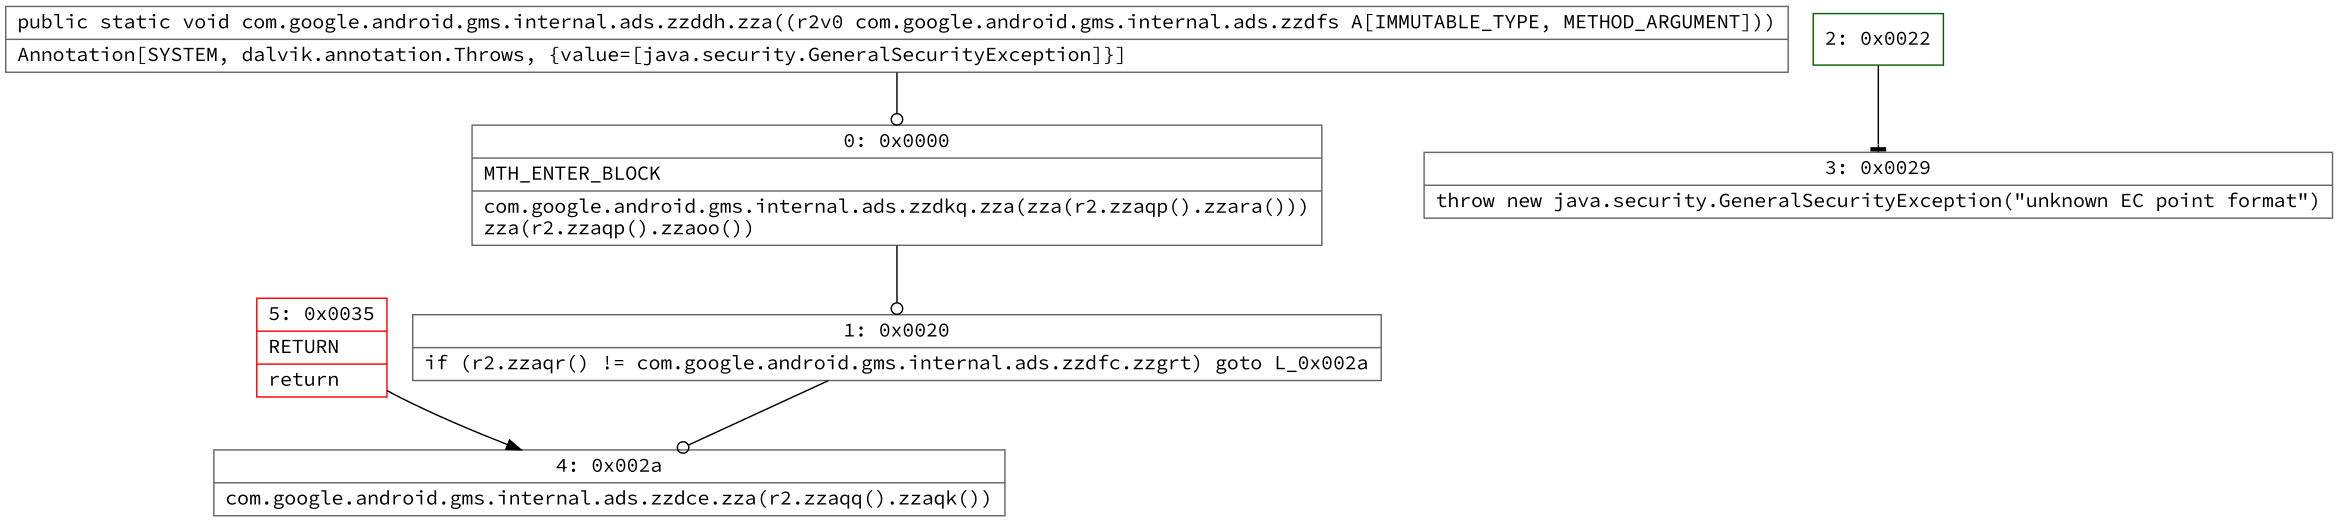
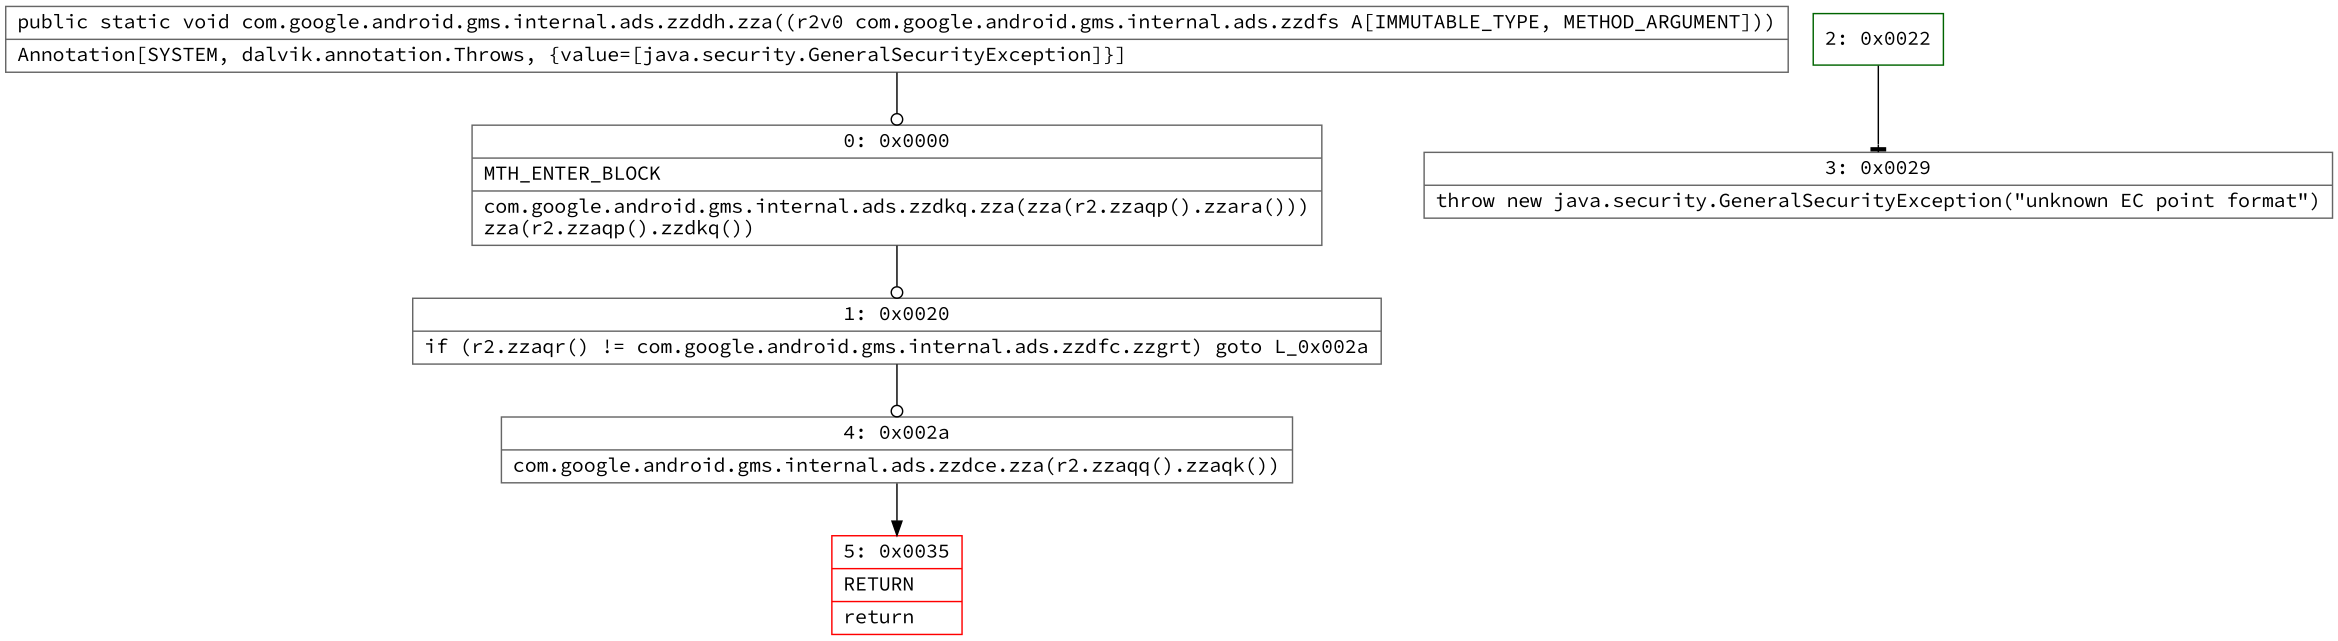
node "0: 0x0000": text "zza(r2.zzaqp().zzaoo())" -> "zza(r2.zzaqp().zzdkq())"
edge "5: 0x0035" -> "4: 0x002a": reversed
